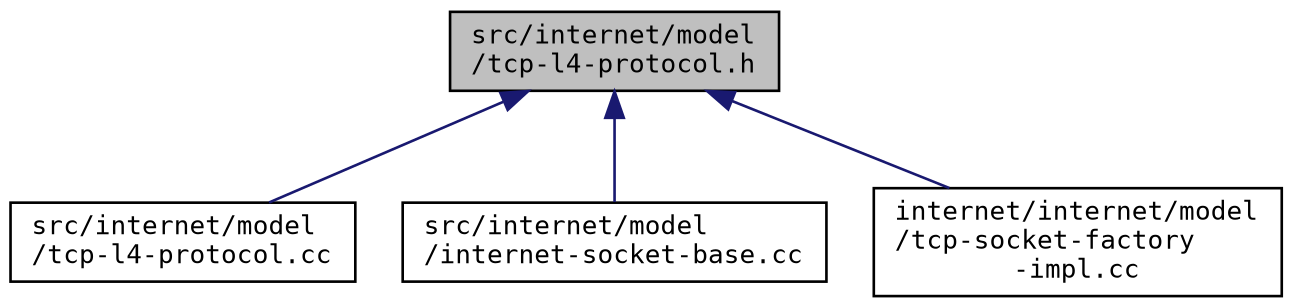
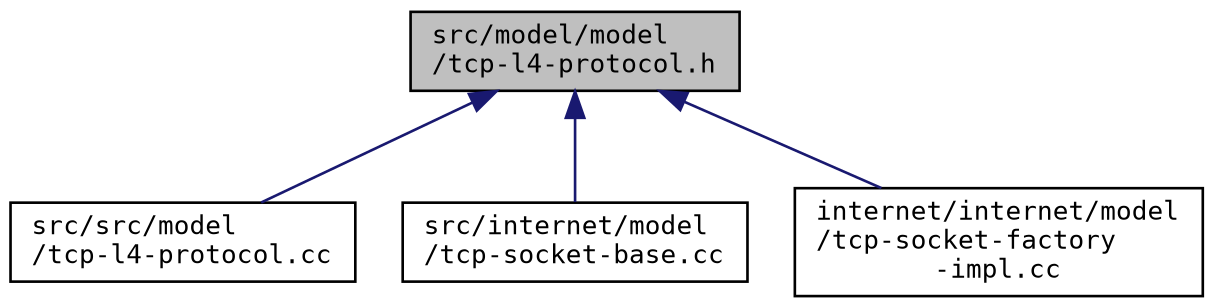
node "src/internet/model /tcp-l4-protocol.h": label "src/internet/model /tcp-l4-protocol.h" -> "src/model/model /tcp-l4-protocol.h"
node "src/internet/model /tcp-l4-protocol.cc": label "src/internet/model /tcp-l4-protocol.cc" -> "src/src/model /tcp-l4-protocol.cc"
node "src/internet/model /internet-socket-base.cc": label "src/internet/model /internet-socket-base.cc" -> "src/internet/model /tcp-socket-base.cc"
